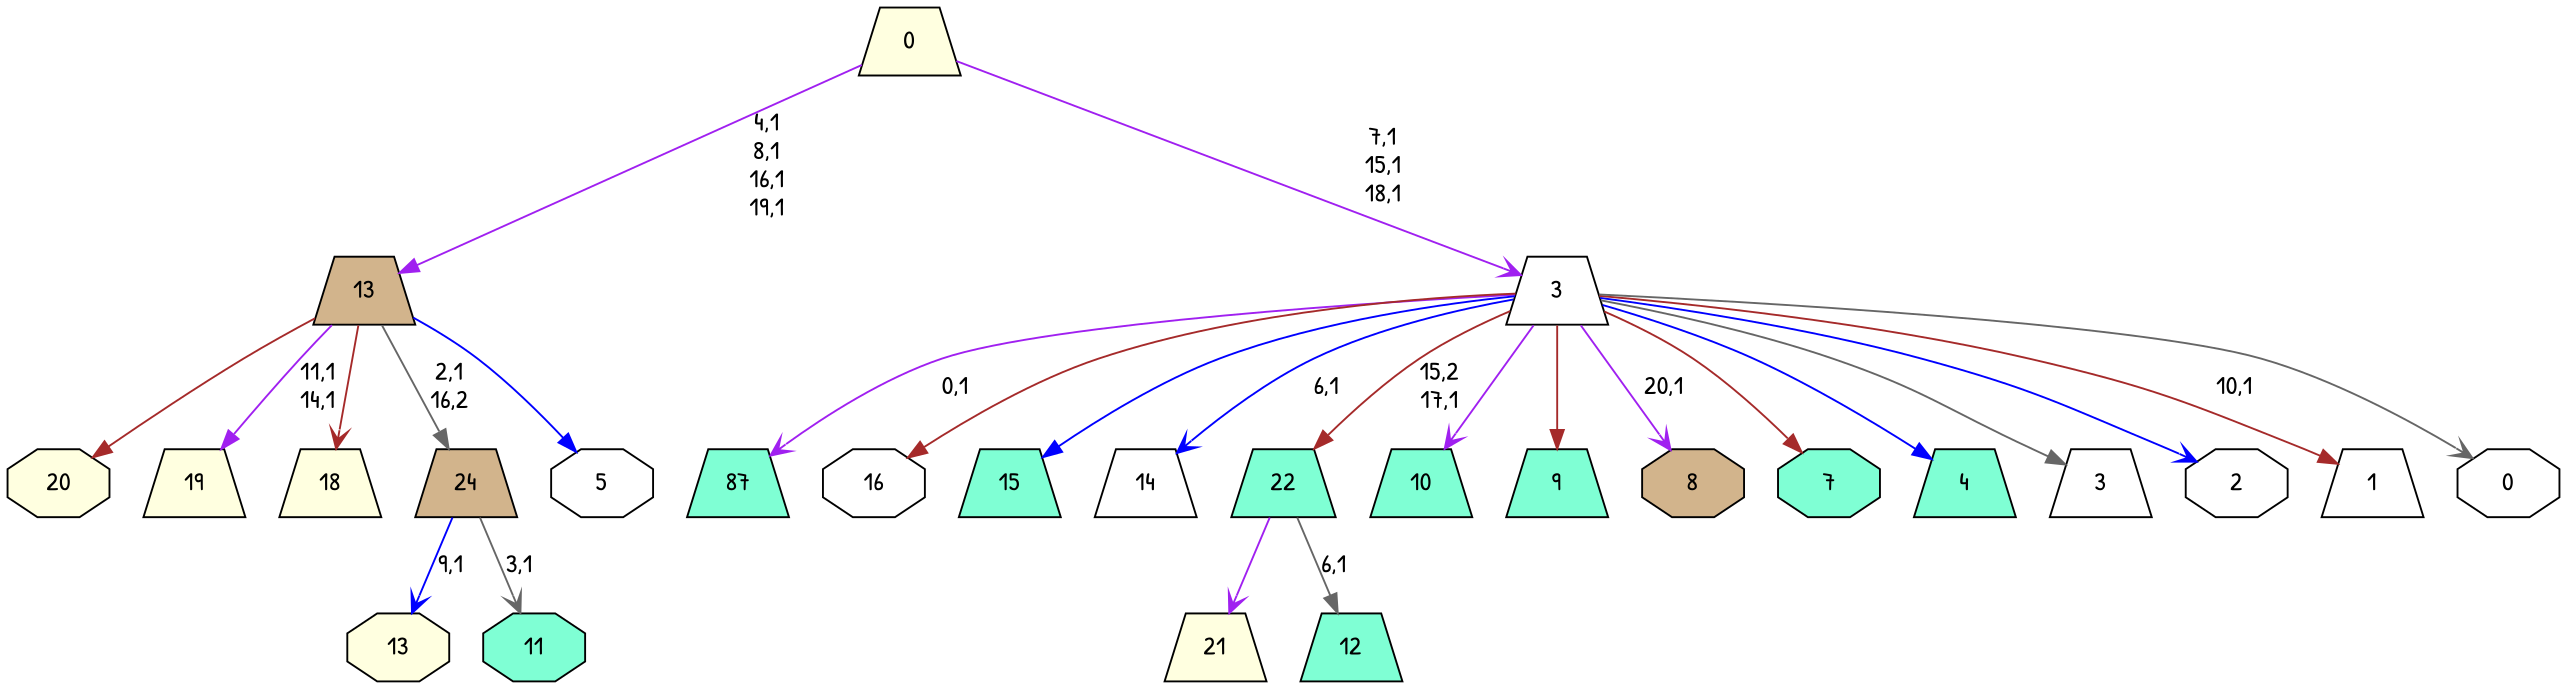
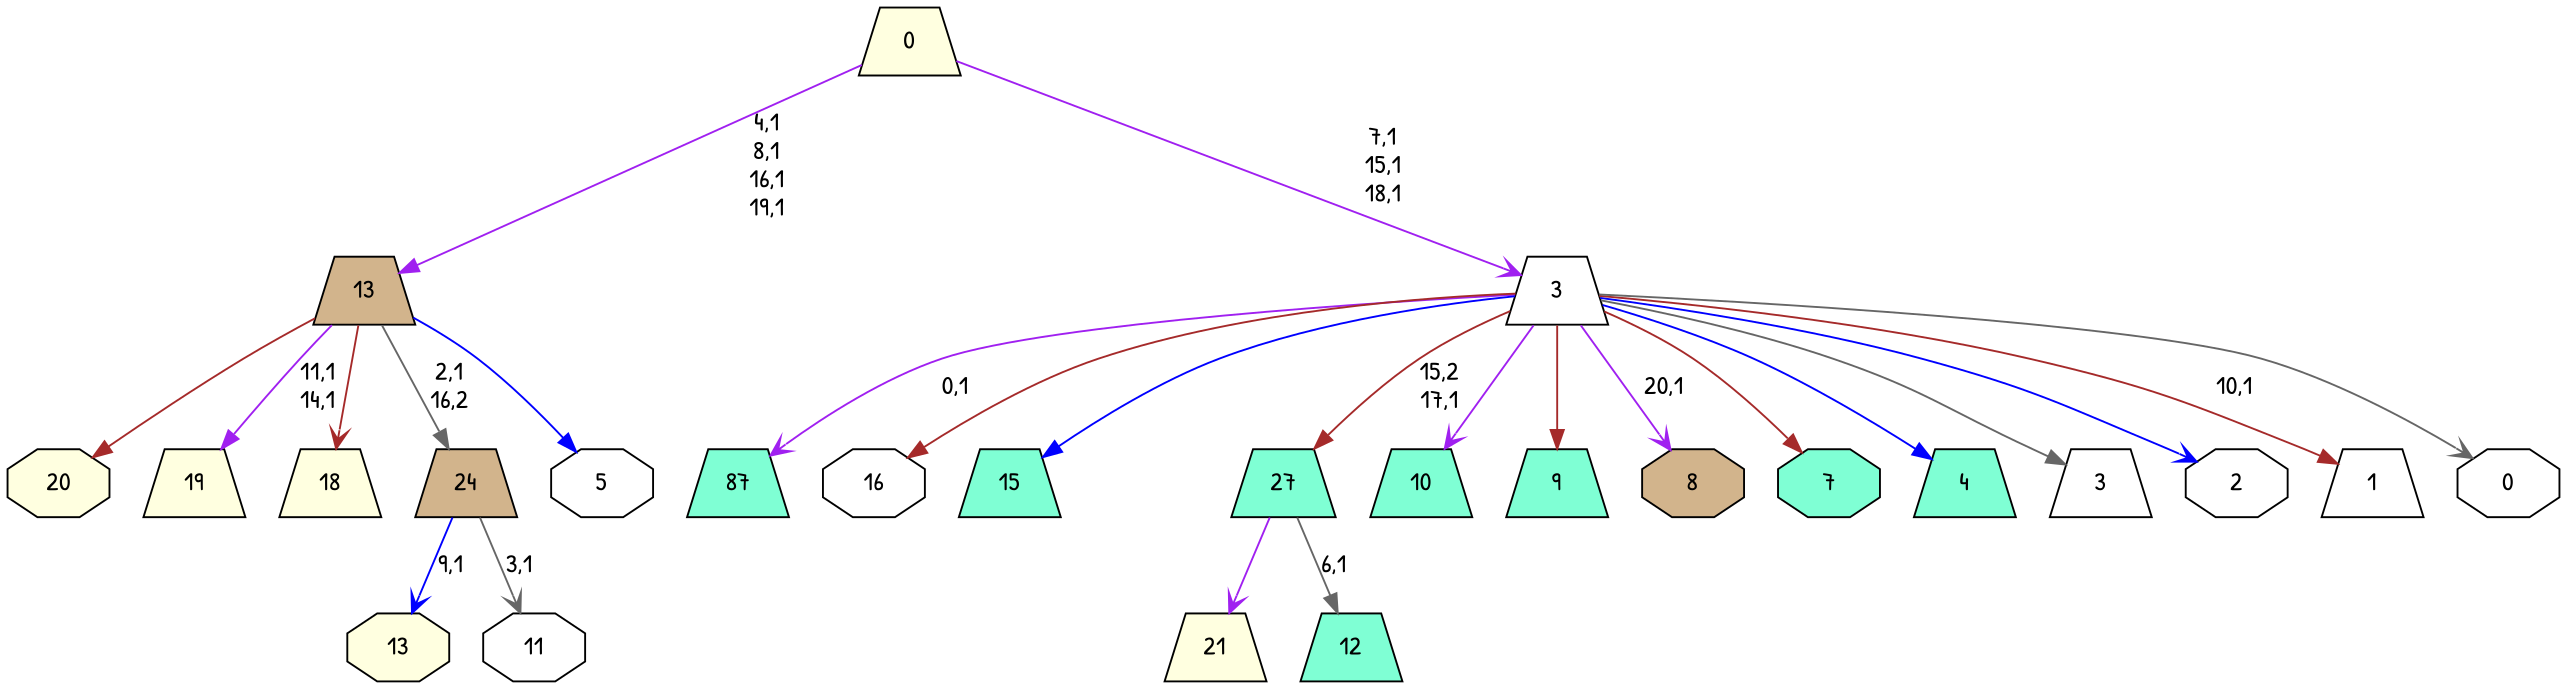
node "14": removed
node "22": label "22" -> "27"
node "11": fillcolor aquamarine -> white
